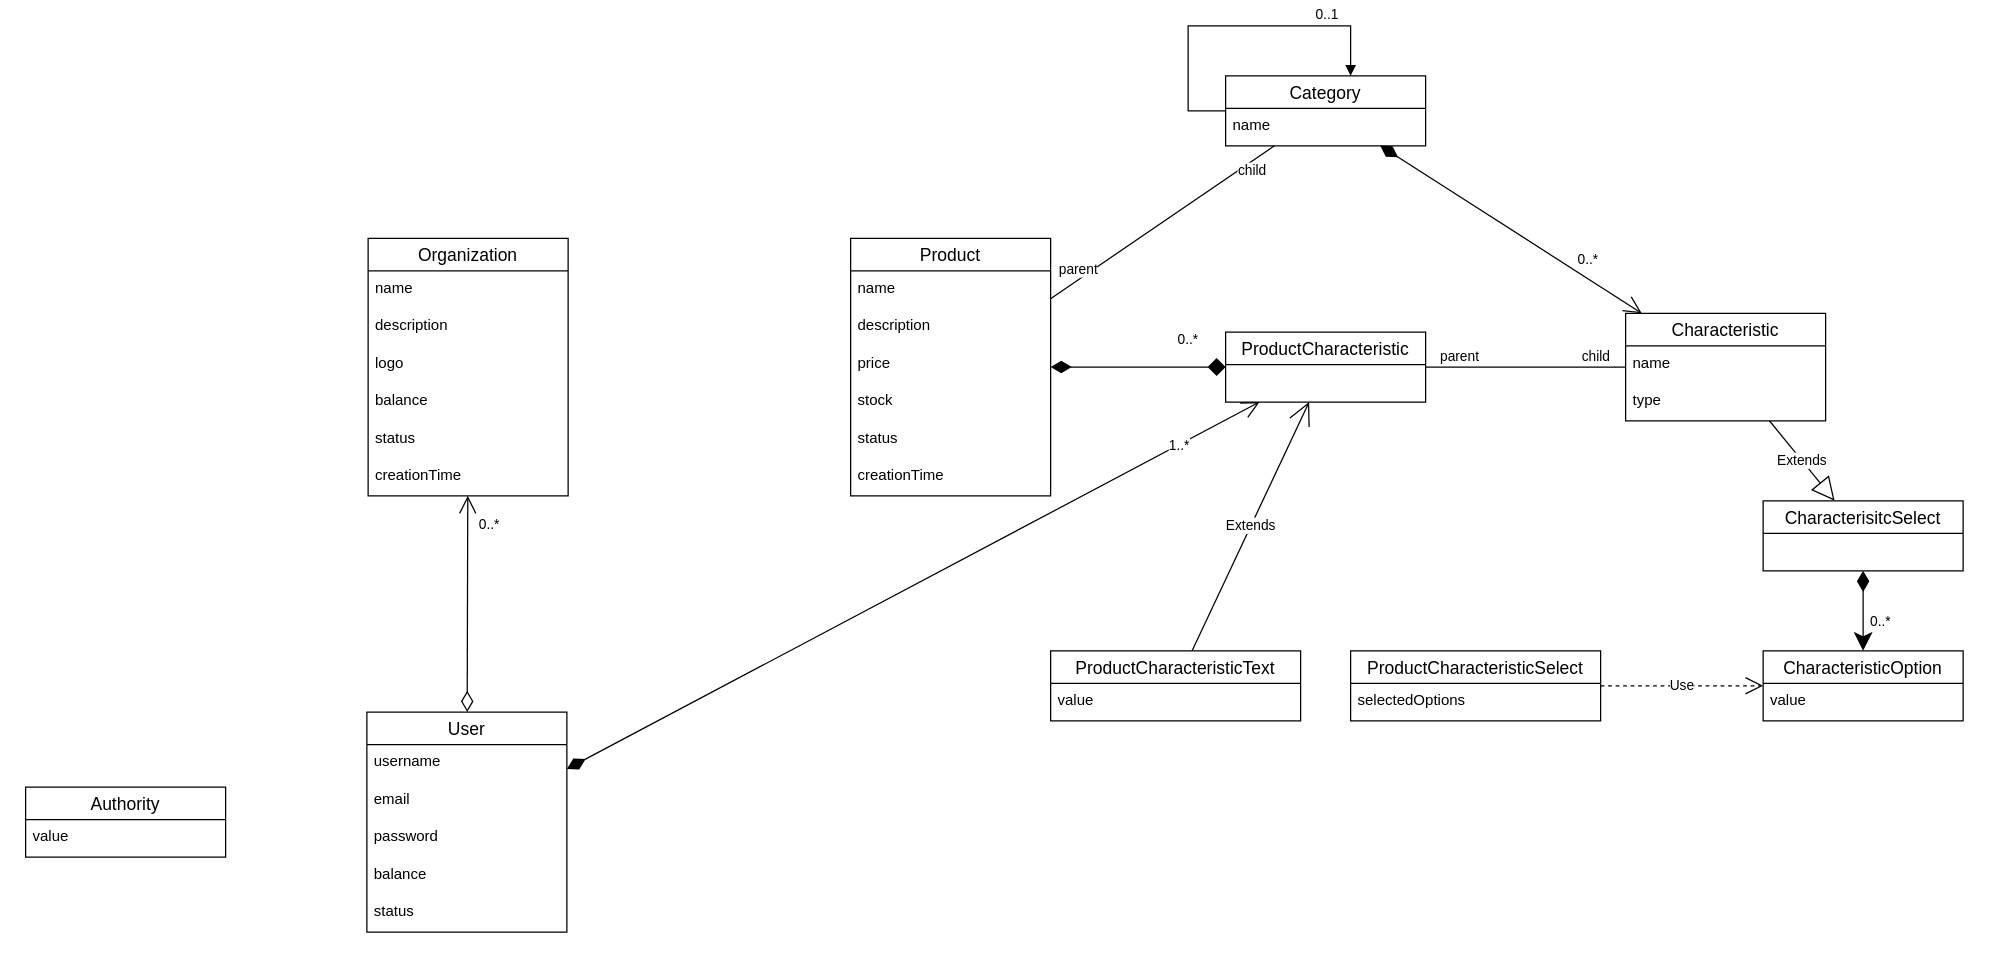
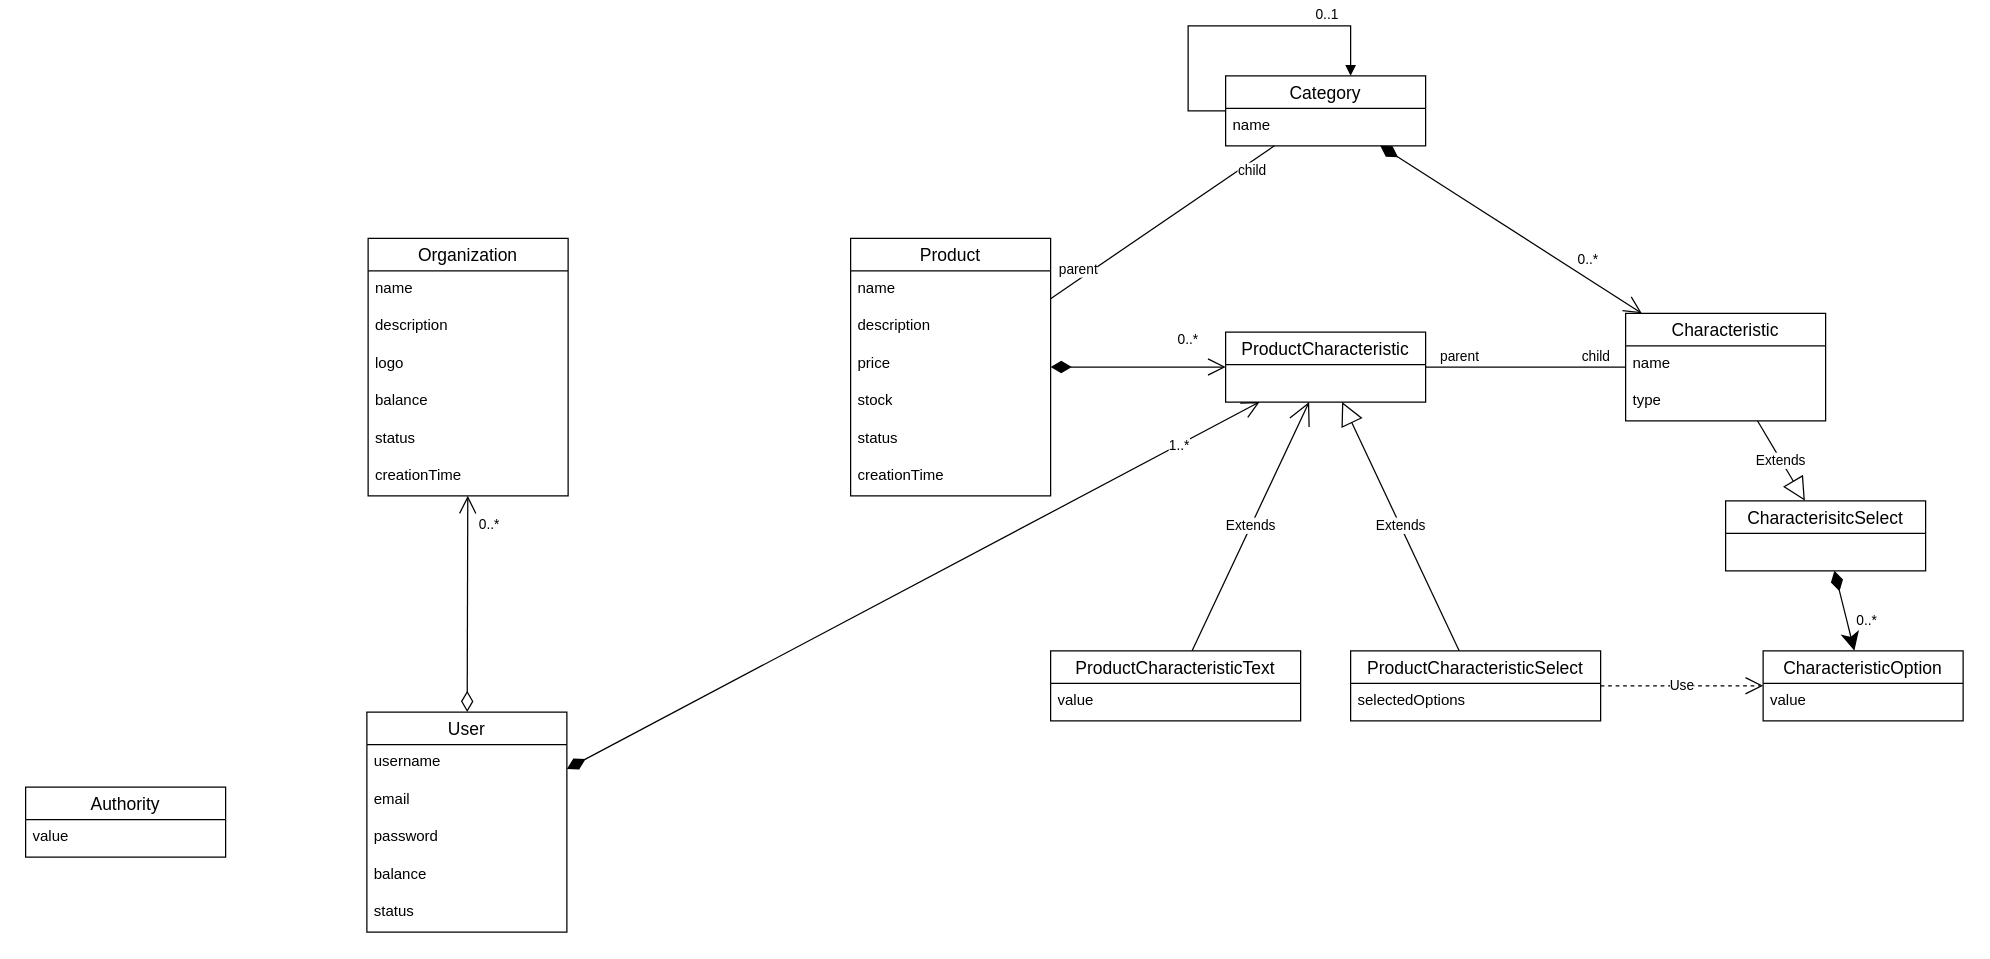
edge "Product" -- "ProductCharacteristic": arrowhead diamond -> open
edge "ProductCharacteristicSelect" -> "ProductCharacteristic": added, label "Extends"
node "CharacterisitcSelect": moved (1863, 536) -> (1826, 536)
